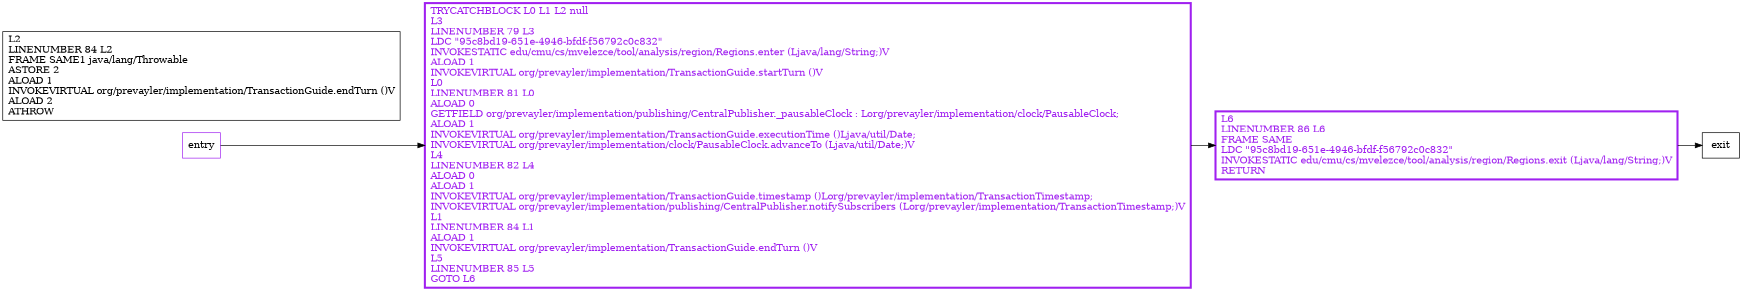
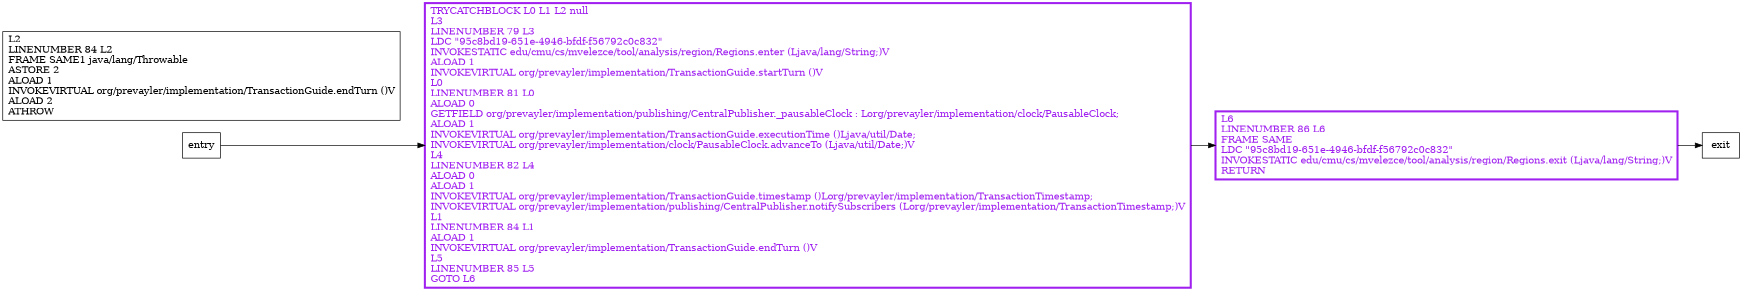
node "entry": color purple -> black
